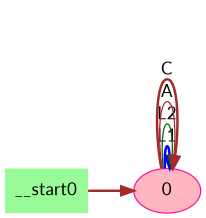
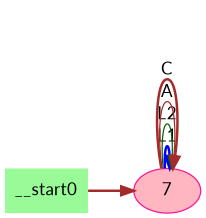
node "0": label "0" -> "7"
